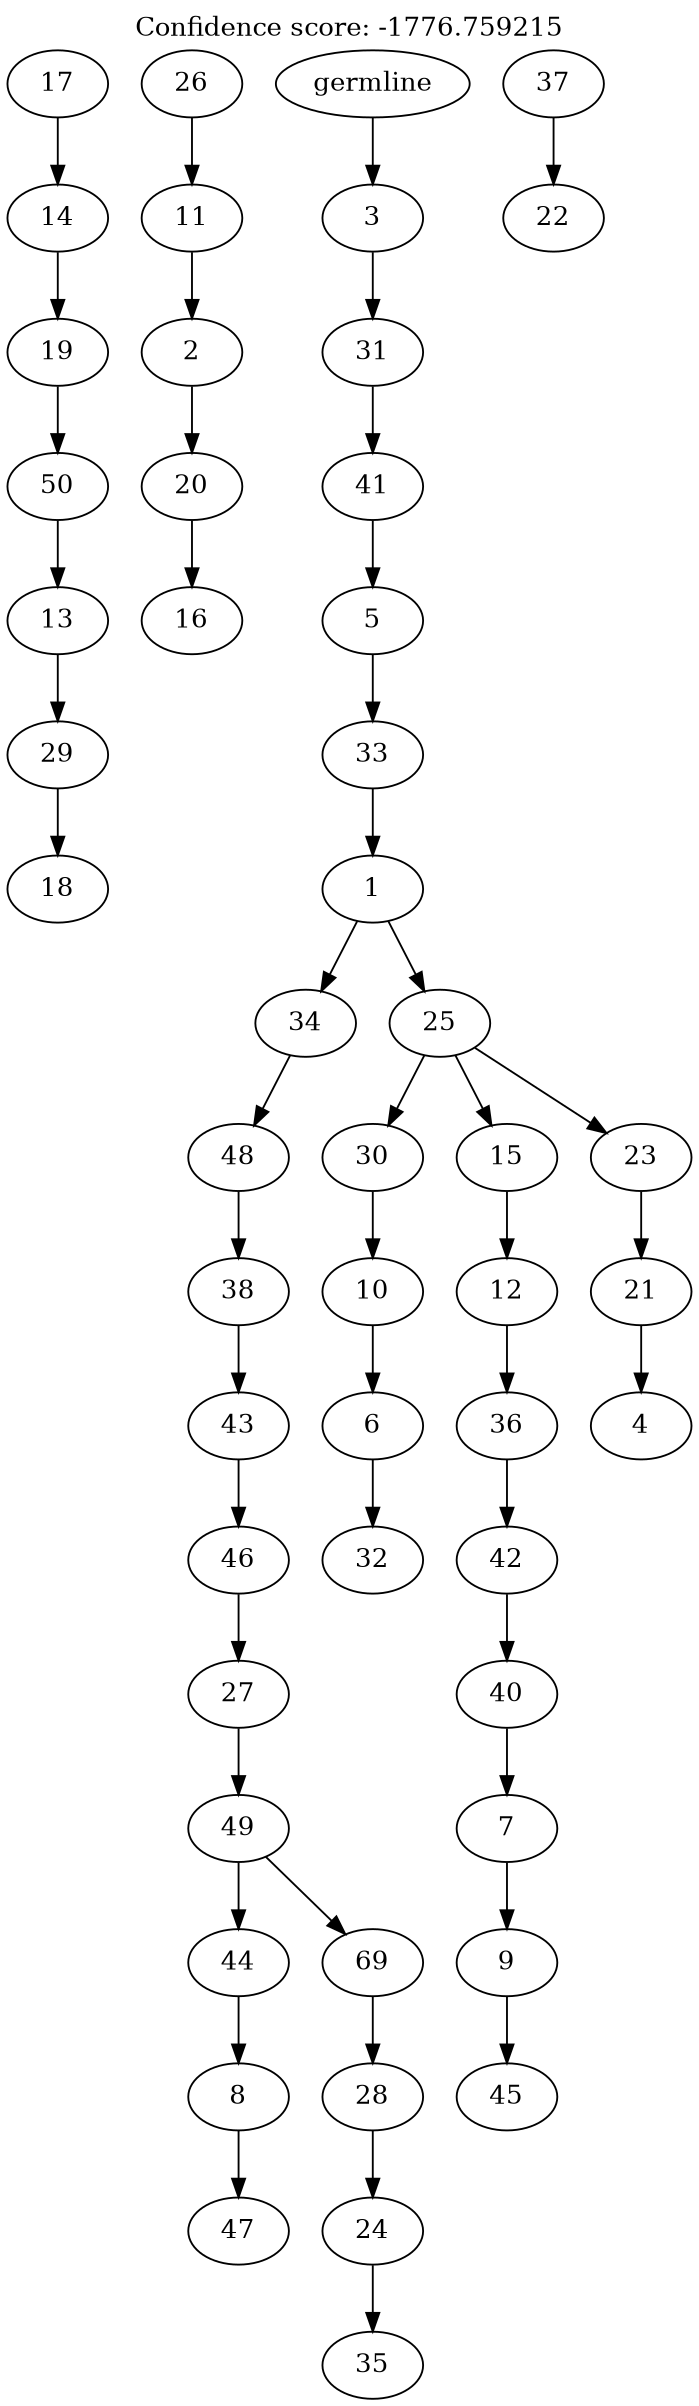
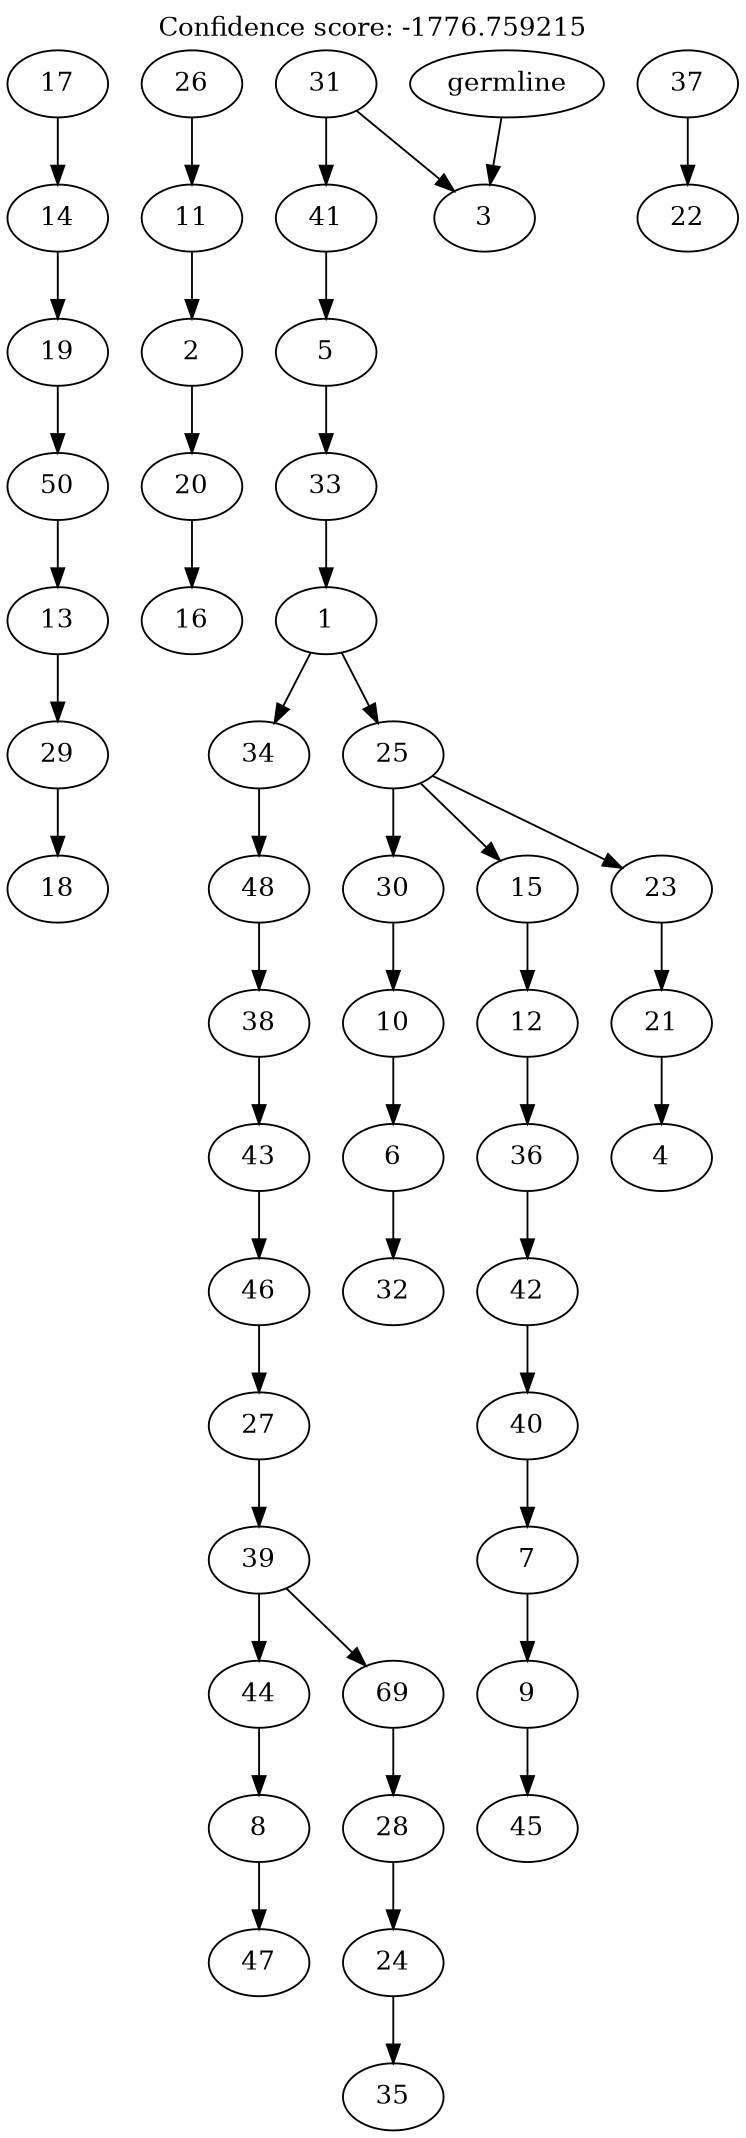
edge "3" -> "31": reversed
node "49": label "49" -> "39"
